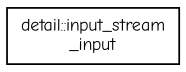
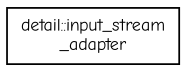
node "detail::input_stream _input": label "detail::input_stream _input" -> "detail::input_stream _adapter"
